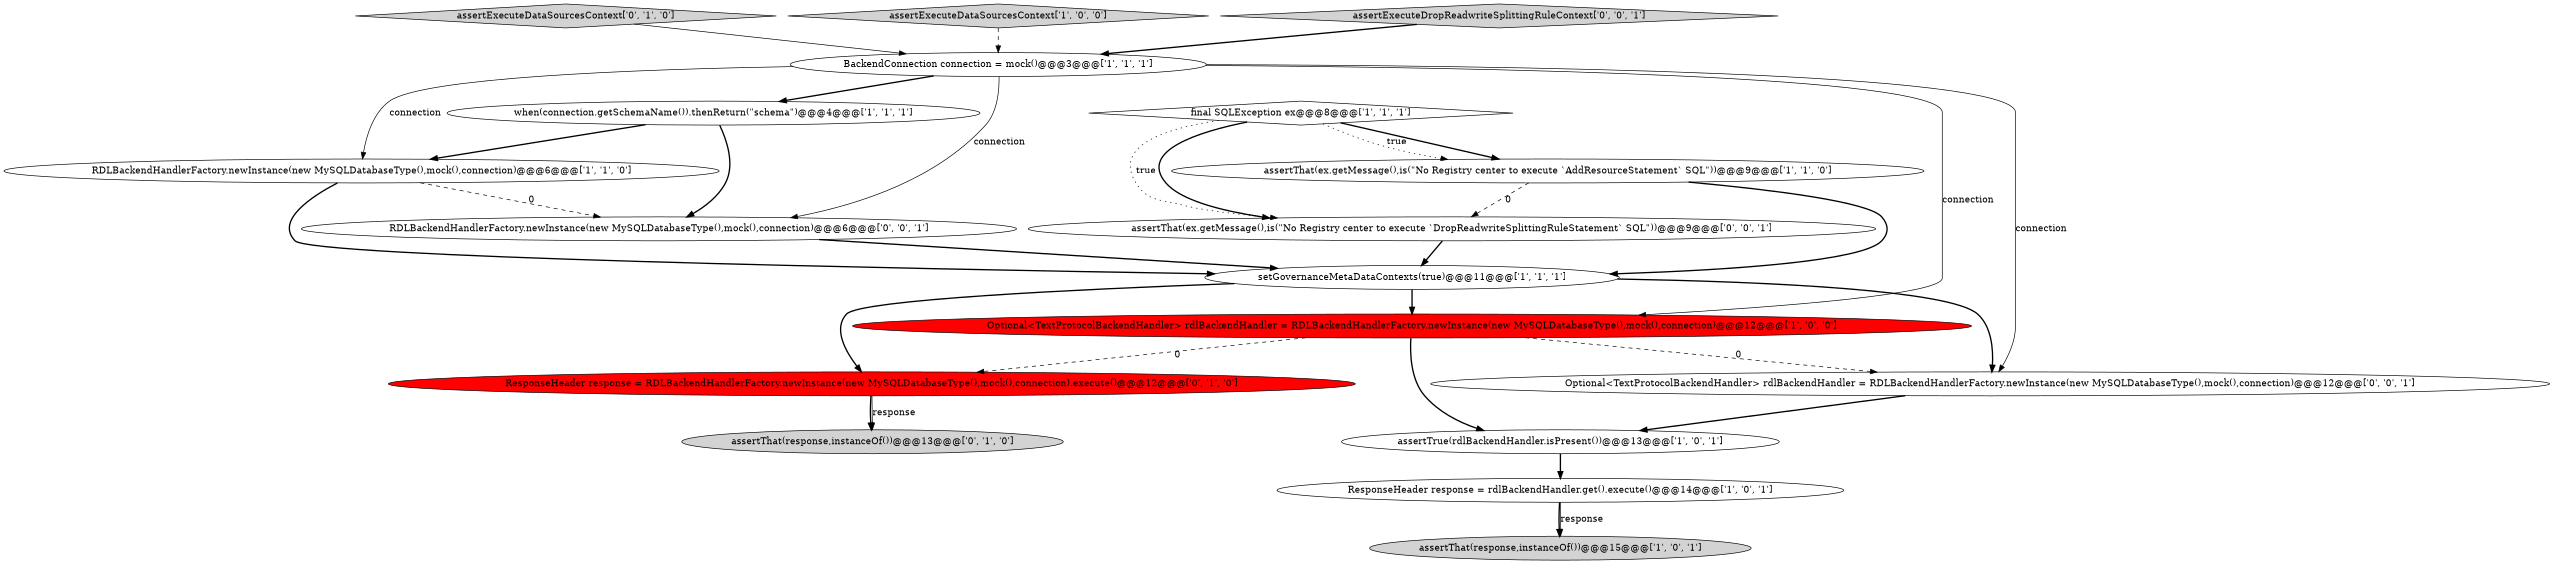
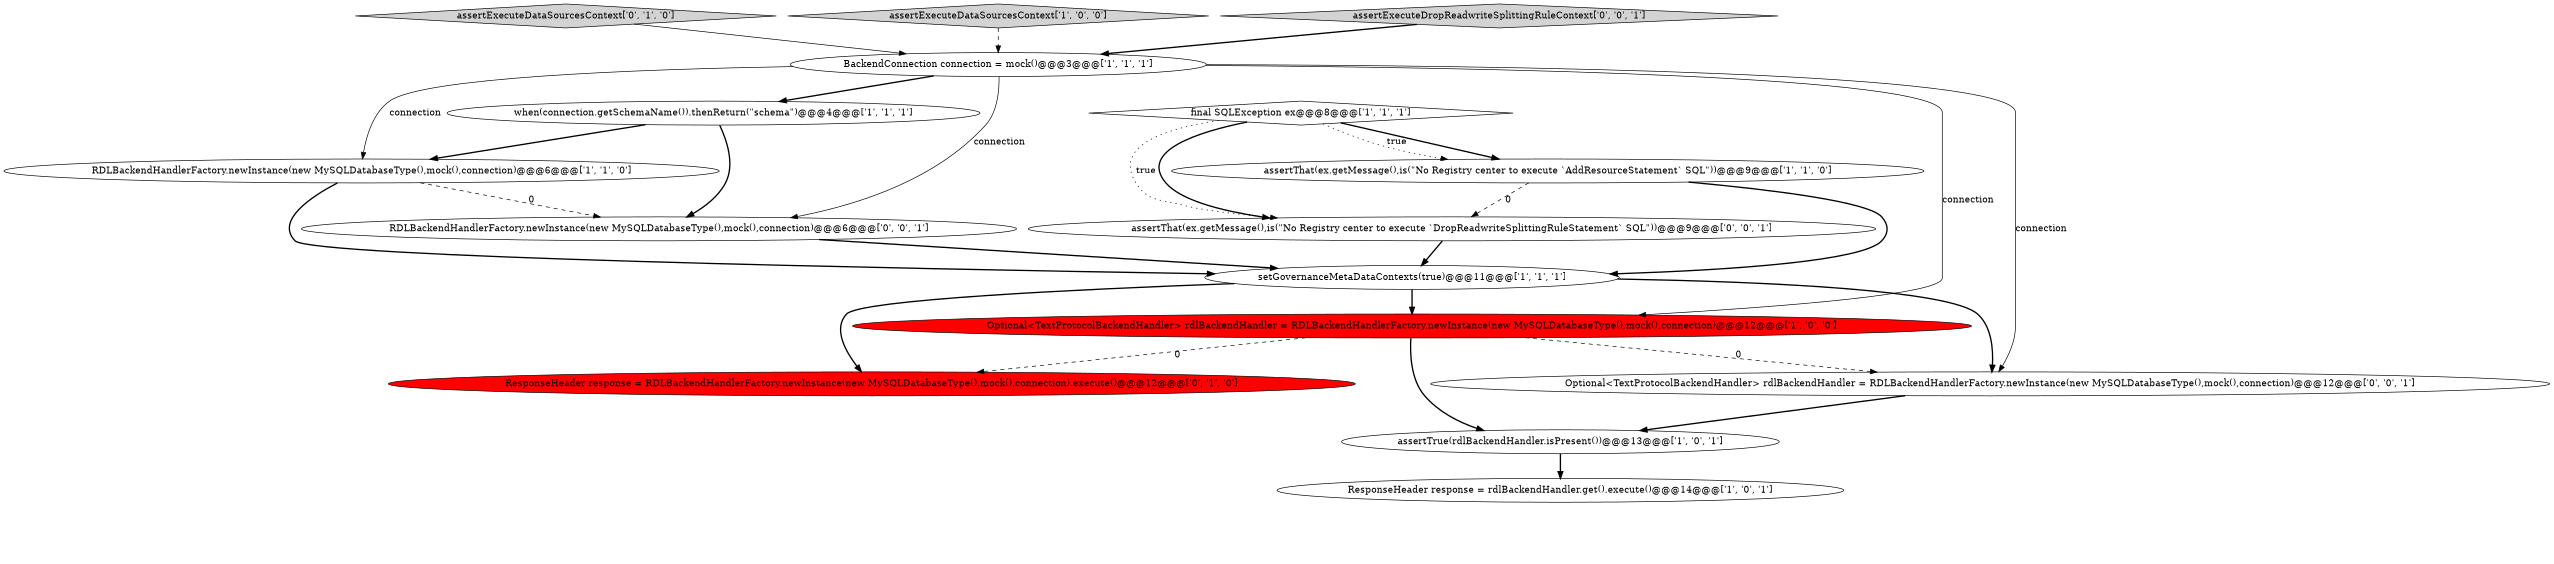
node "assertThat(response,instanceOf())@@@13@@@['0', '1', '0']": removed
node "assertThat(response,instanceOf())@@@15@@@['1', '0', '1']": removed
